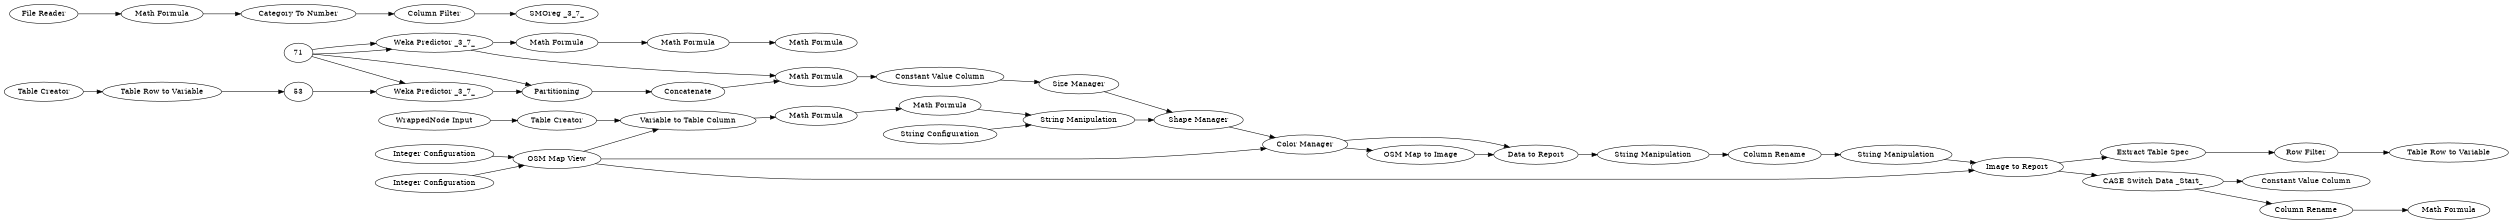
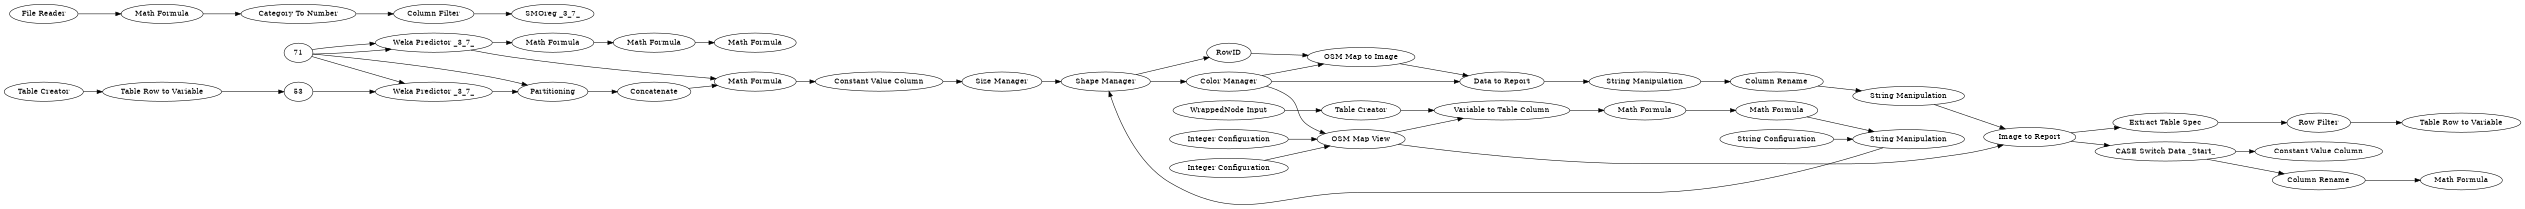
node "RowID": added
edge "OSM Map View" -> "Color Manager": reversed
